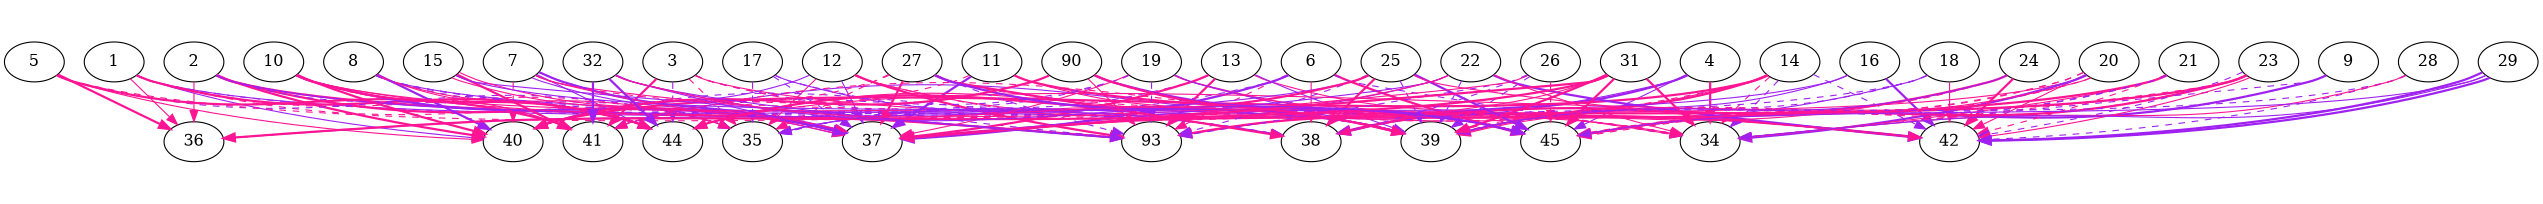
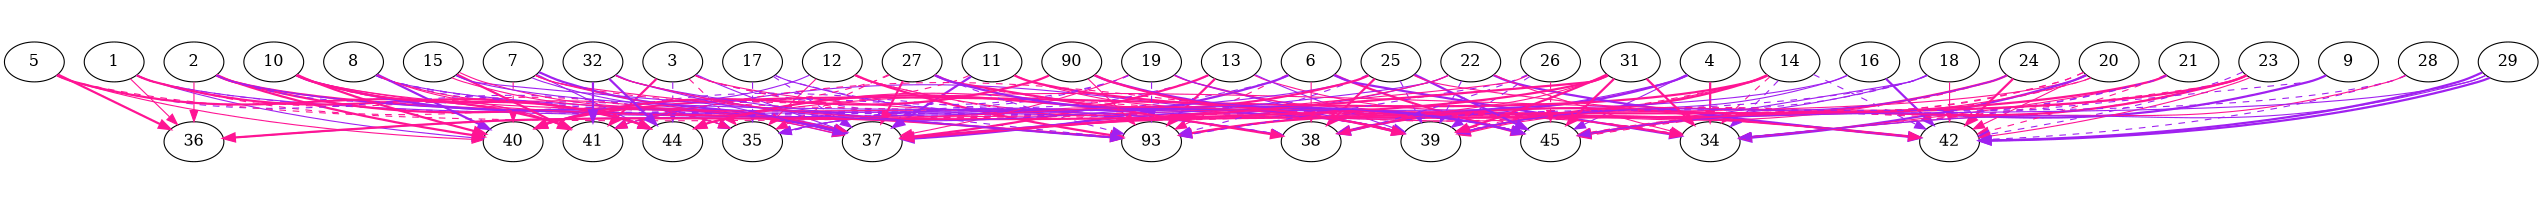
edge "12" -> "37": now "3" -> "37"
edge "6" -> "34": style dashed -> bold
edge "18" -> "45": added
